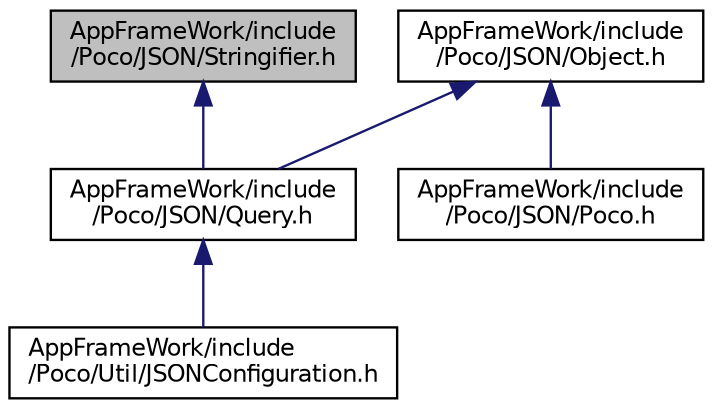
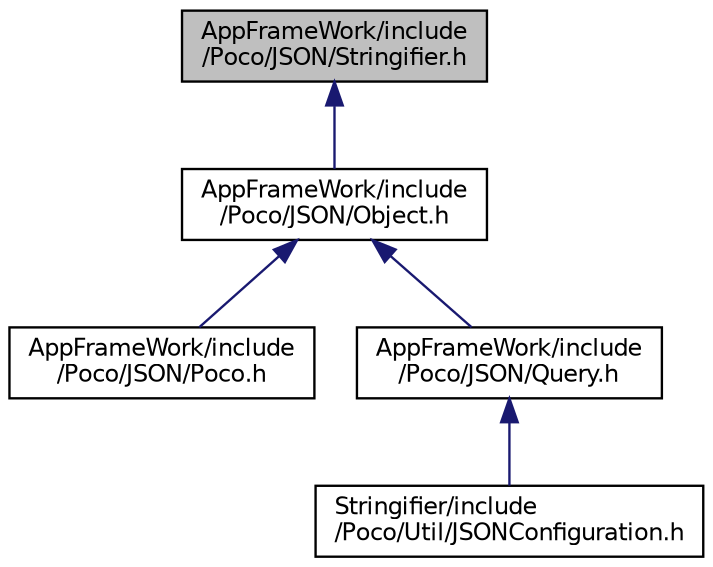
edge "AppFrameWork/include /Poco/JSON/Query.h" -> "AppFrameWork/include /Poco/JSON/Stringifier.h": now "AppFrameWork/include /Poco/JSON/Object.h" -> "AppFrameWork/include /Poco/JSON/Stringifier.h"
node "AppFrameWork/include /Poco/Util/JSONConfiguration.h": label "AppFrameWork/include /Poco/Util/JSONConfiguration.h" -> "Stringifier/include /Poco/Util/JSONConfiguration.h"
